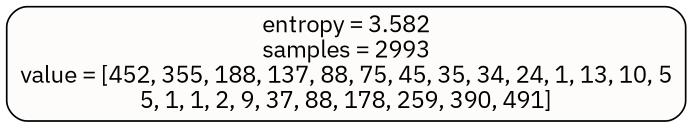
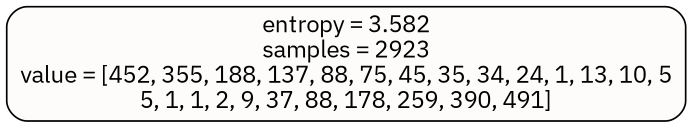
node "entropy = 3.582": text "samples = 2993" -> "samples = 2923"
